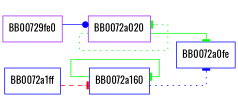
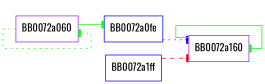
node "BB00729fe0": removed
node "BB0072a020": label "BB0072a020" -> "BB0072a060"
node "BB0072a160": color blue -> purple
edge "BB0072a160" -> "BB0072a0fe": reversed
